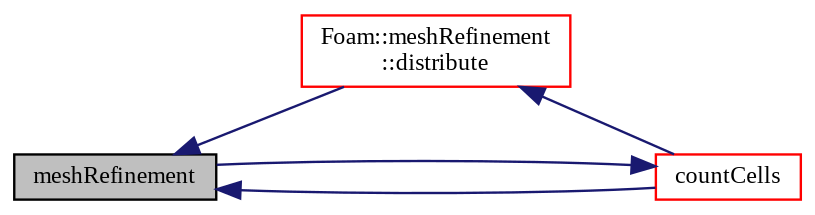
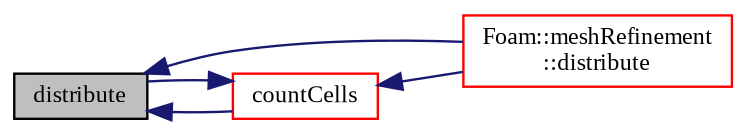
edge "countCells" -> "Foam::meshRefinement ::distribute": reversed
node "meshRefinement": label "meshRefinement" -> "distribute"
